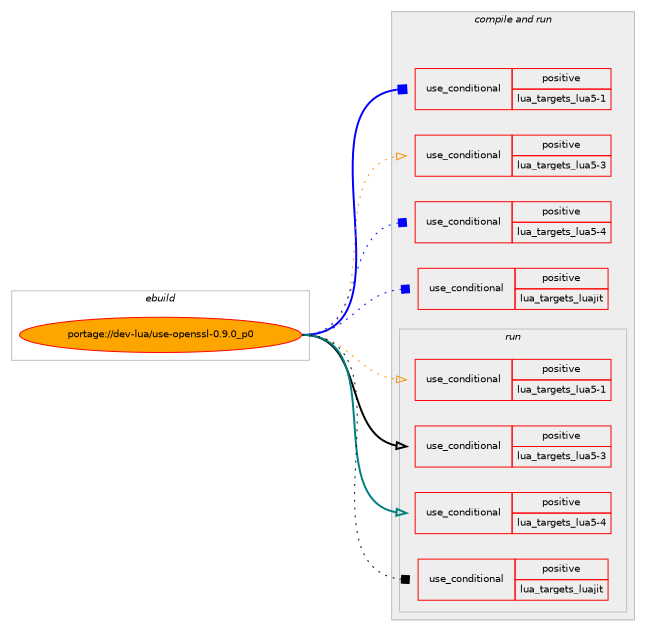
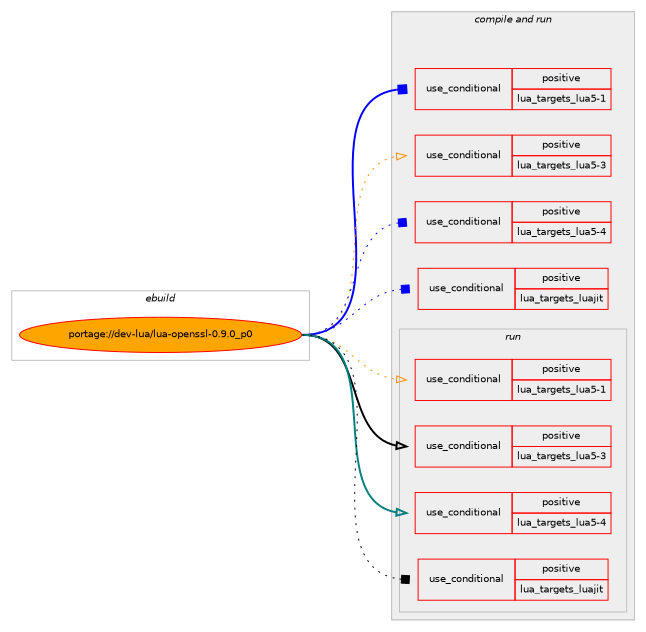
node "portage://dev-lua/use-openssl-0.9.0_p0": label "portage://dev-lua/use-openssl-0.9.0_p0" -> "portage://dev-lua/lua-openssl-0.9.0_p0"
